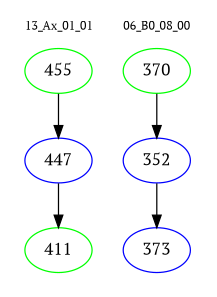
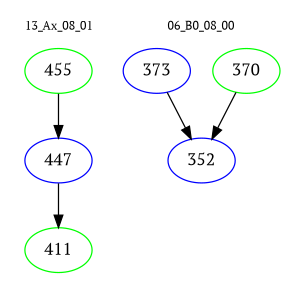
cluster "13_Ax_01_01": label "13_Ax_01_01" -> "13_Ax_08_01"
edge "352" -> "373": reversed
